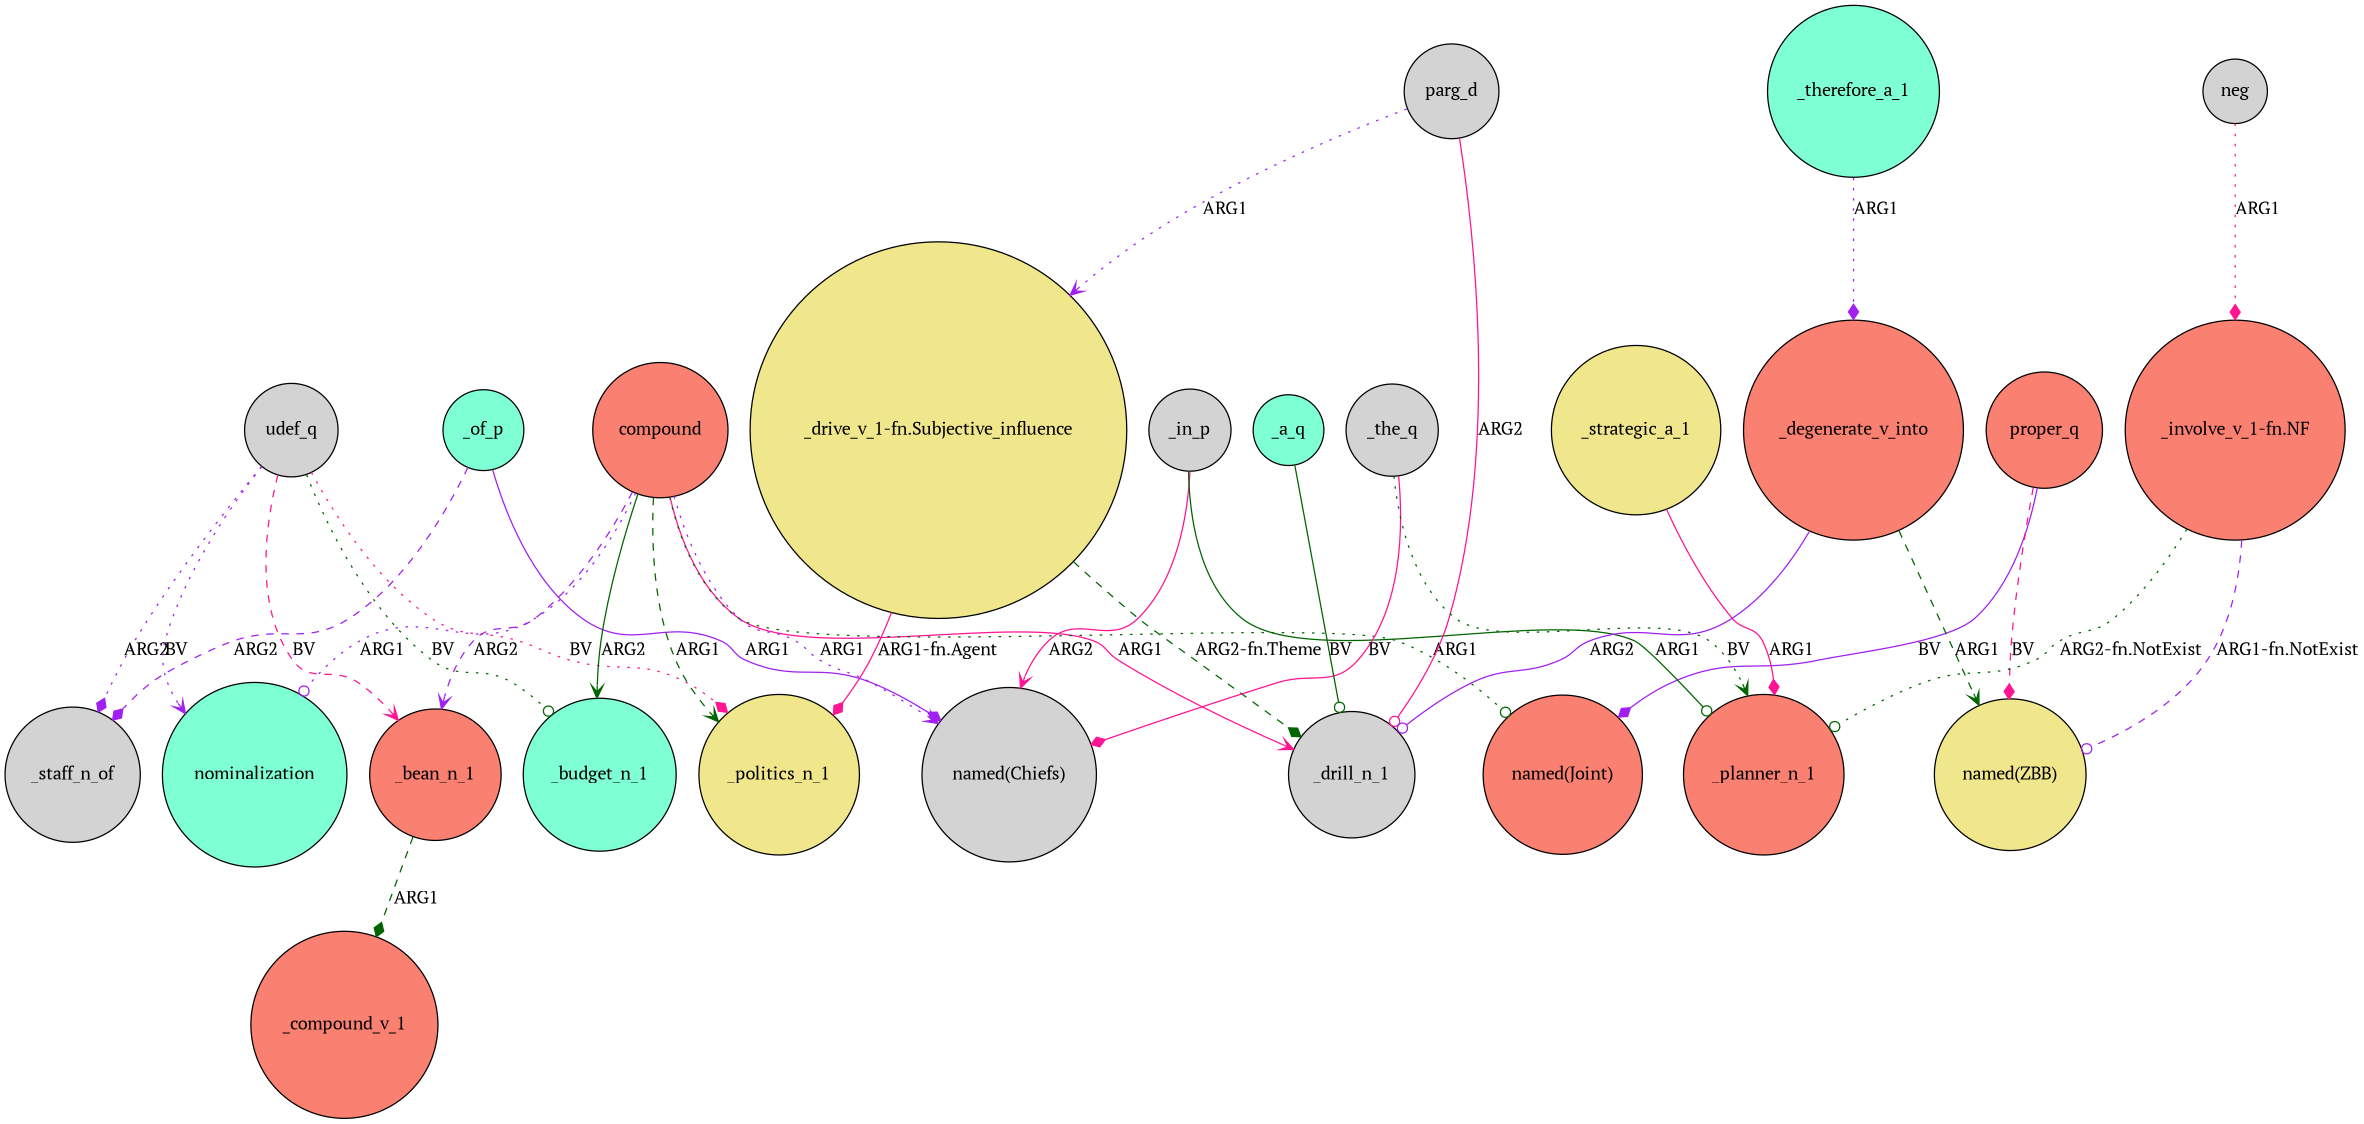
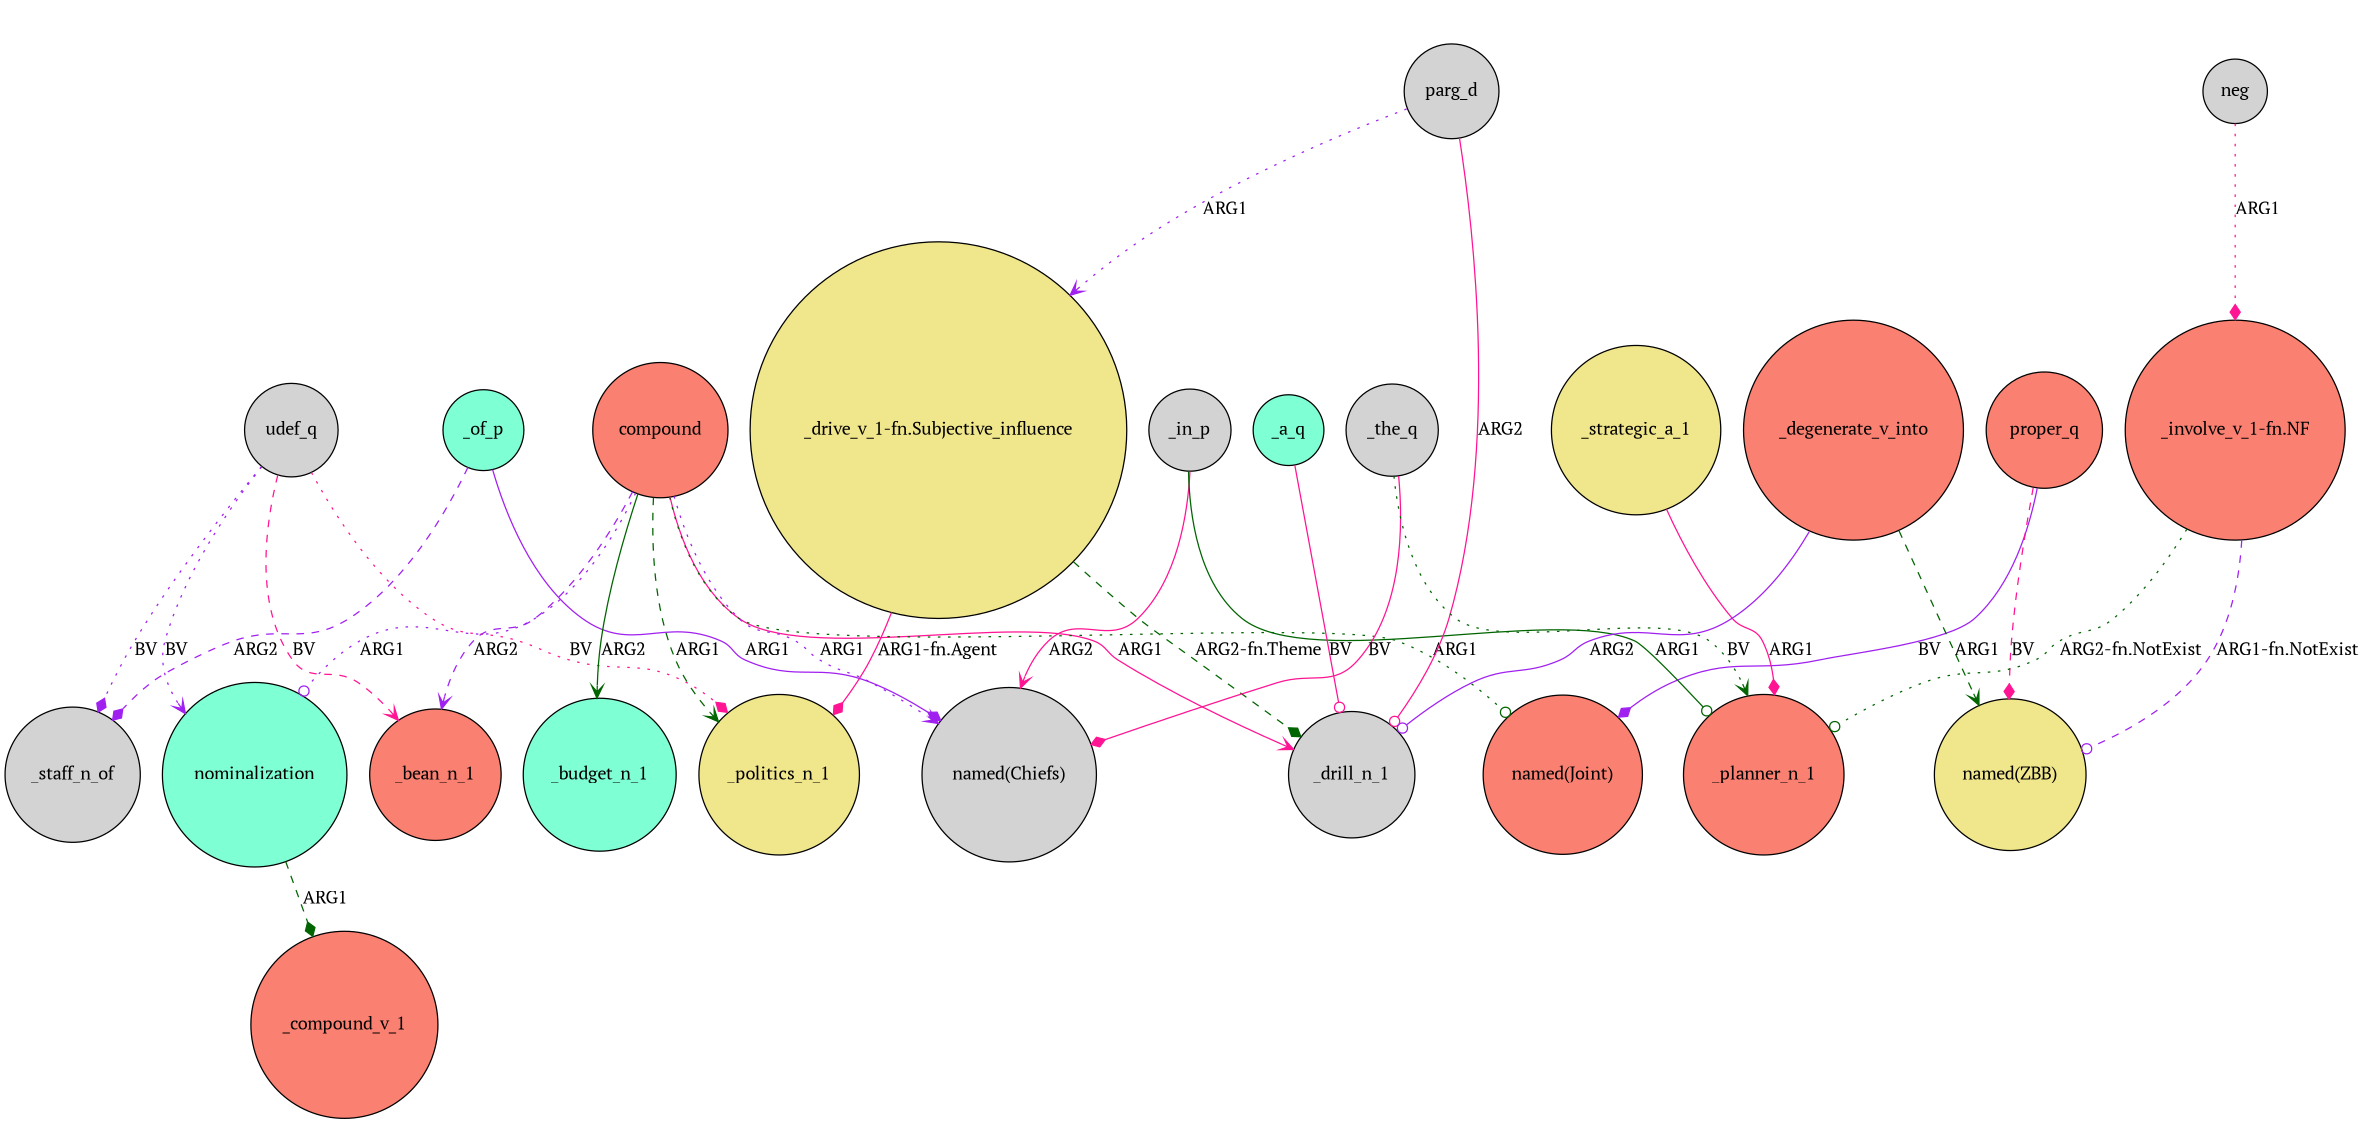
node "_therefore_a_1": removed
edge "_a_q" -> "_drill_n_1": color darkgreen -> deeppink
edge "udef_q" -> "_budget_n_1": removed, label "BV"
edge "udef_q" -> "_staff_n_of": label "ARG2" -> "BV"
edge "_bean_n_1" -> "_compound_v_1": now "nominalization" -> "_compound_v_1"
